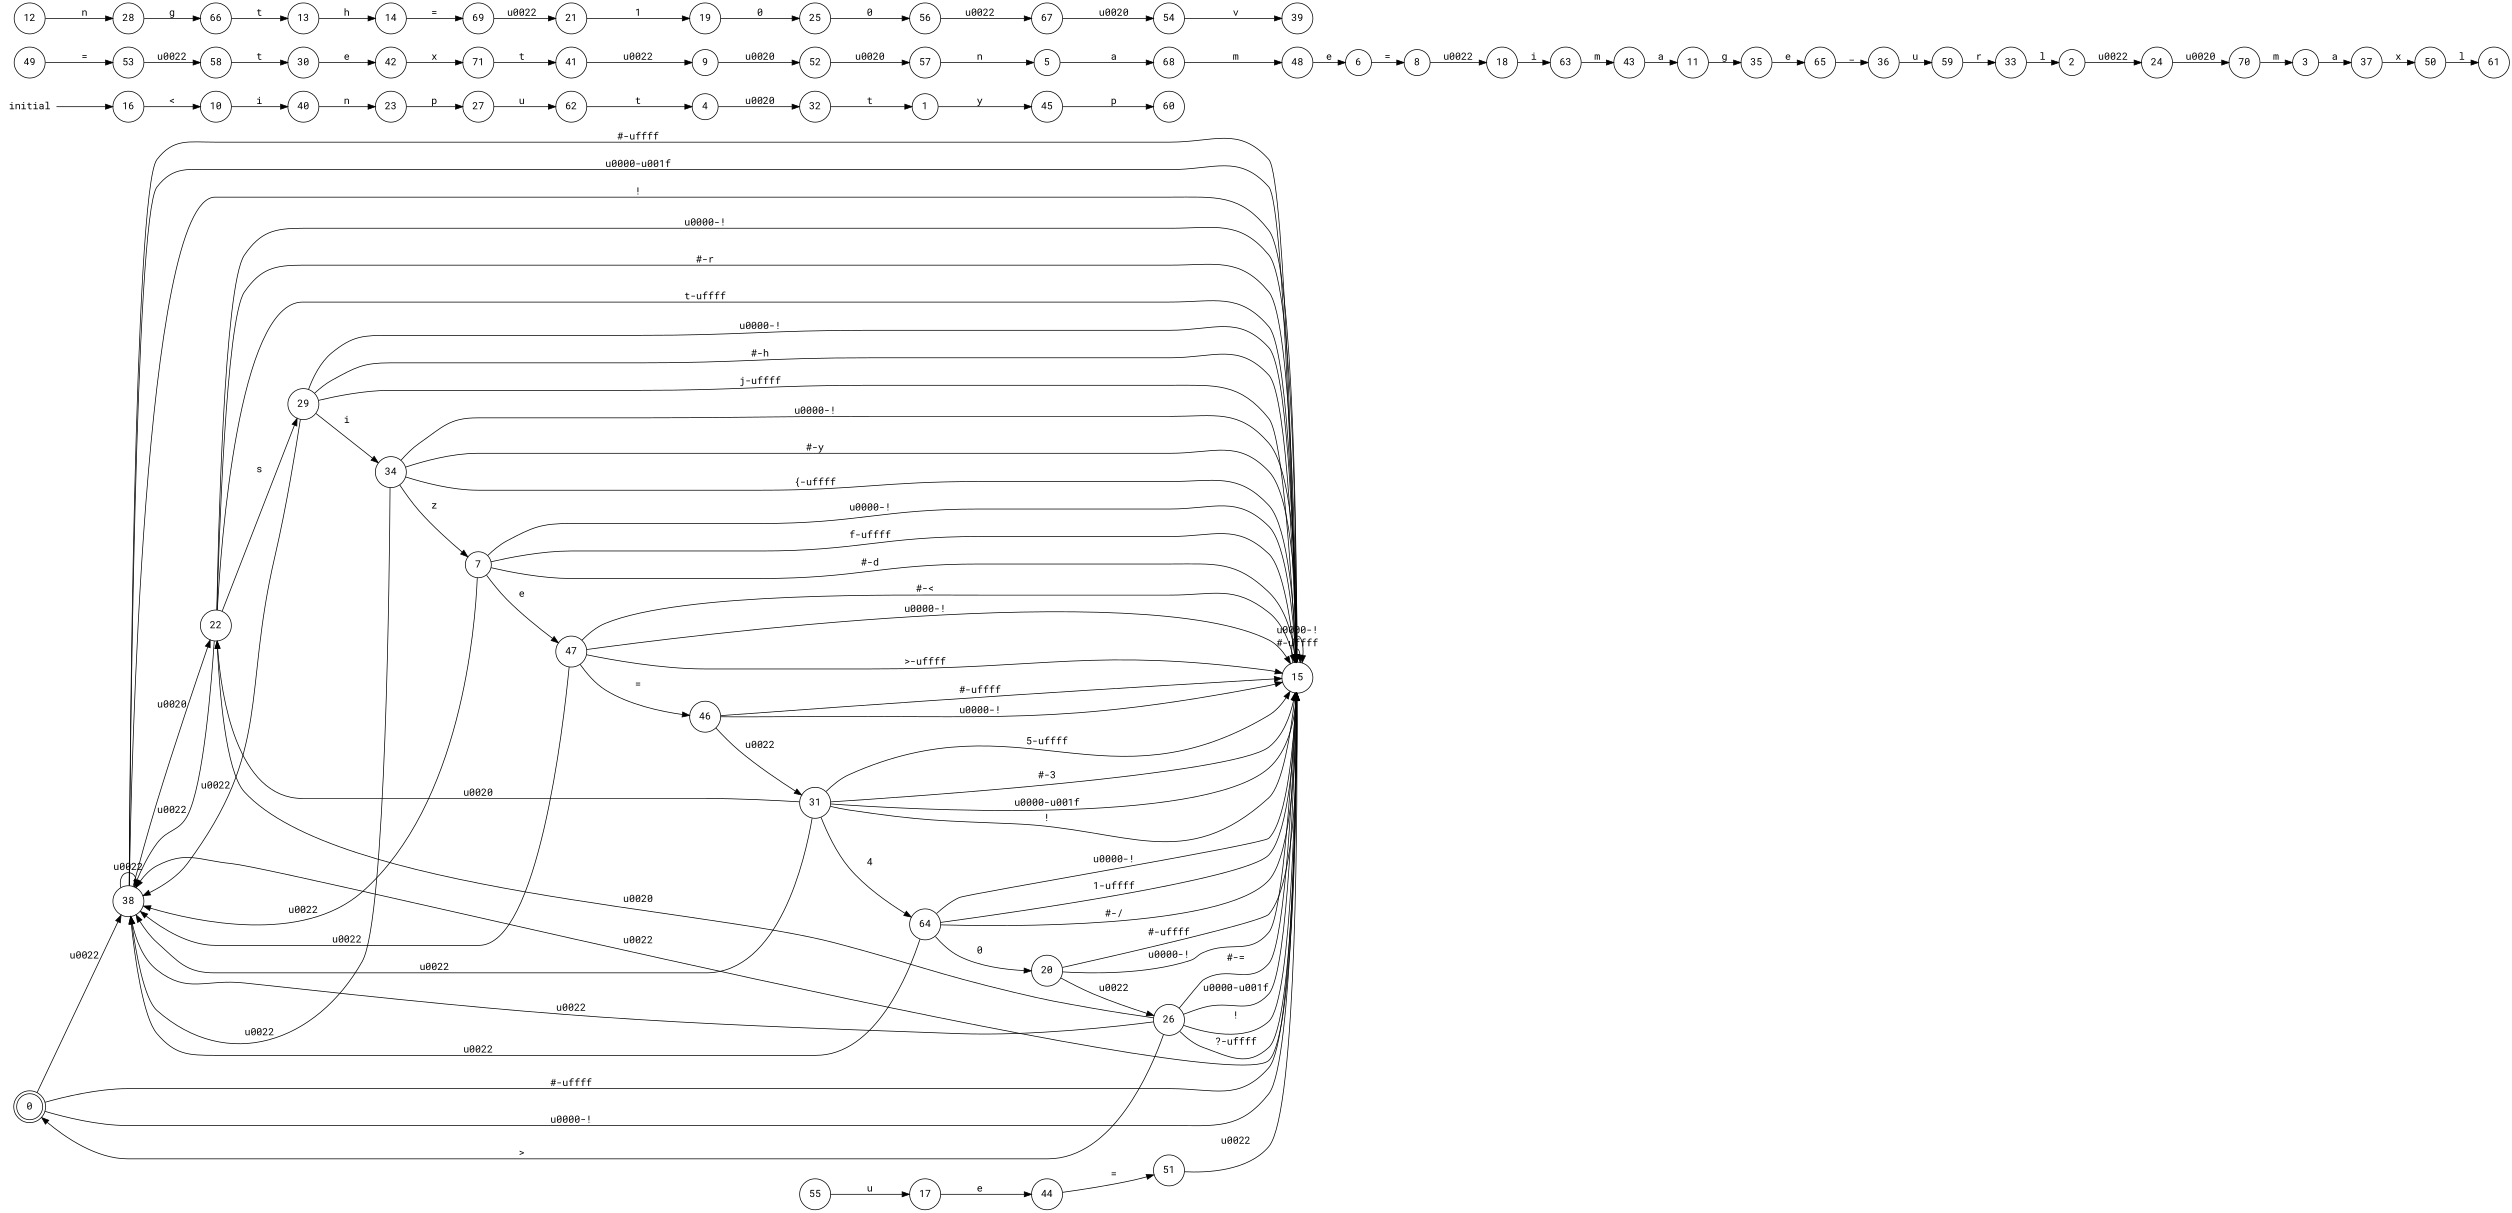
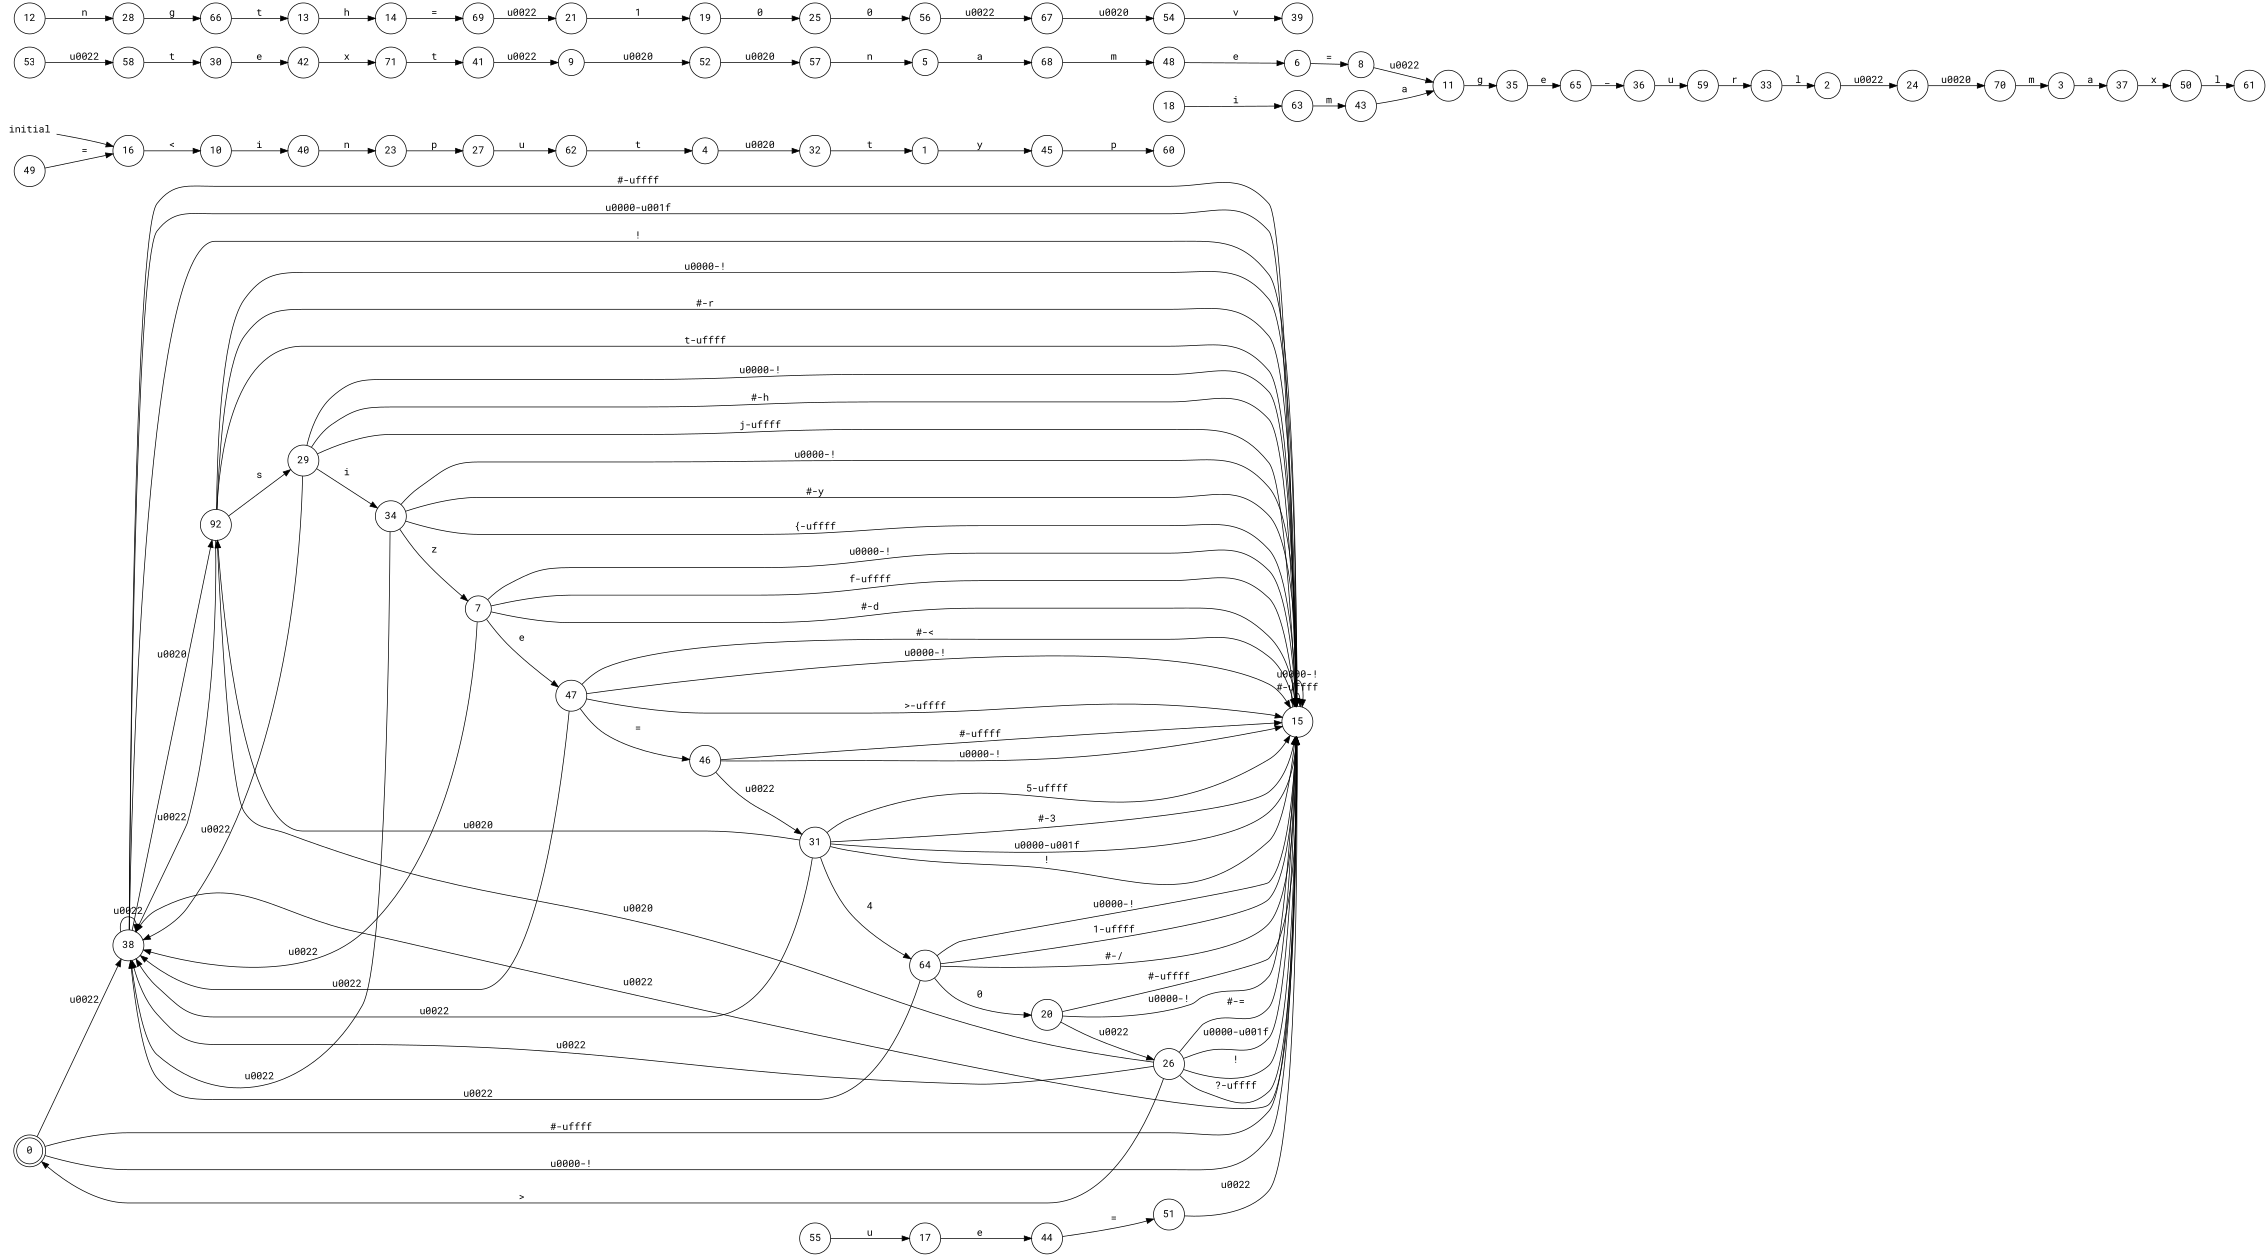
edge "49" -> "53": now "49" -> "16"
edge "8" -> "18": now "8" -> "11"
node "22": label "22" -> "92"
